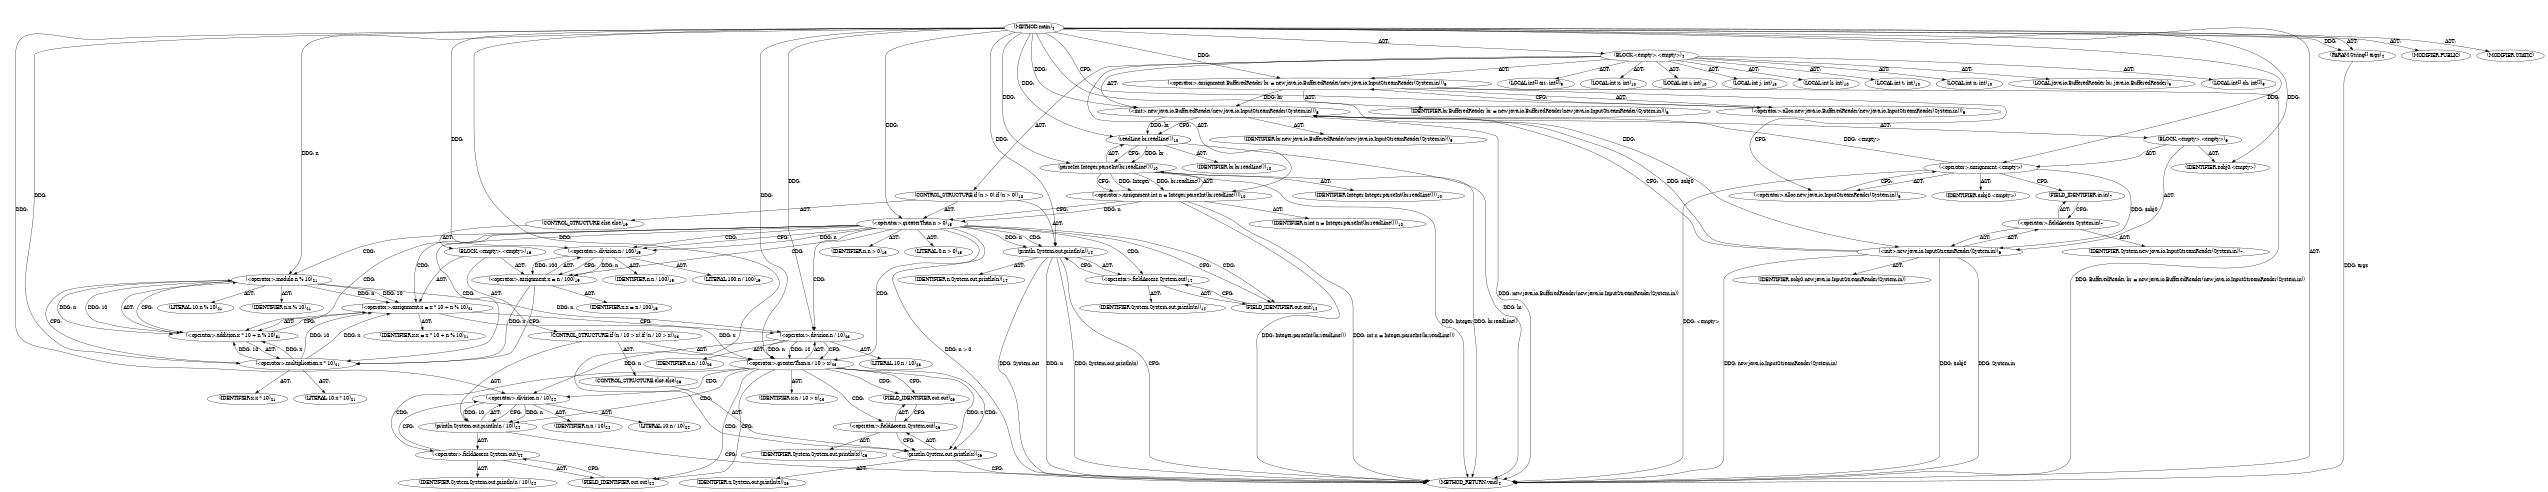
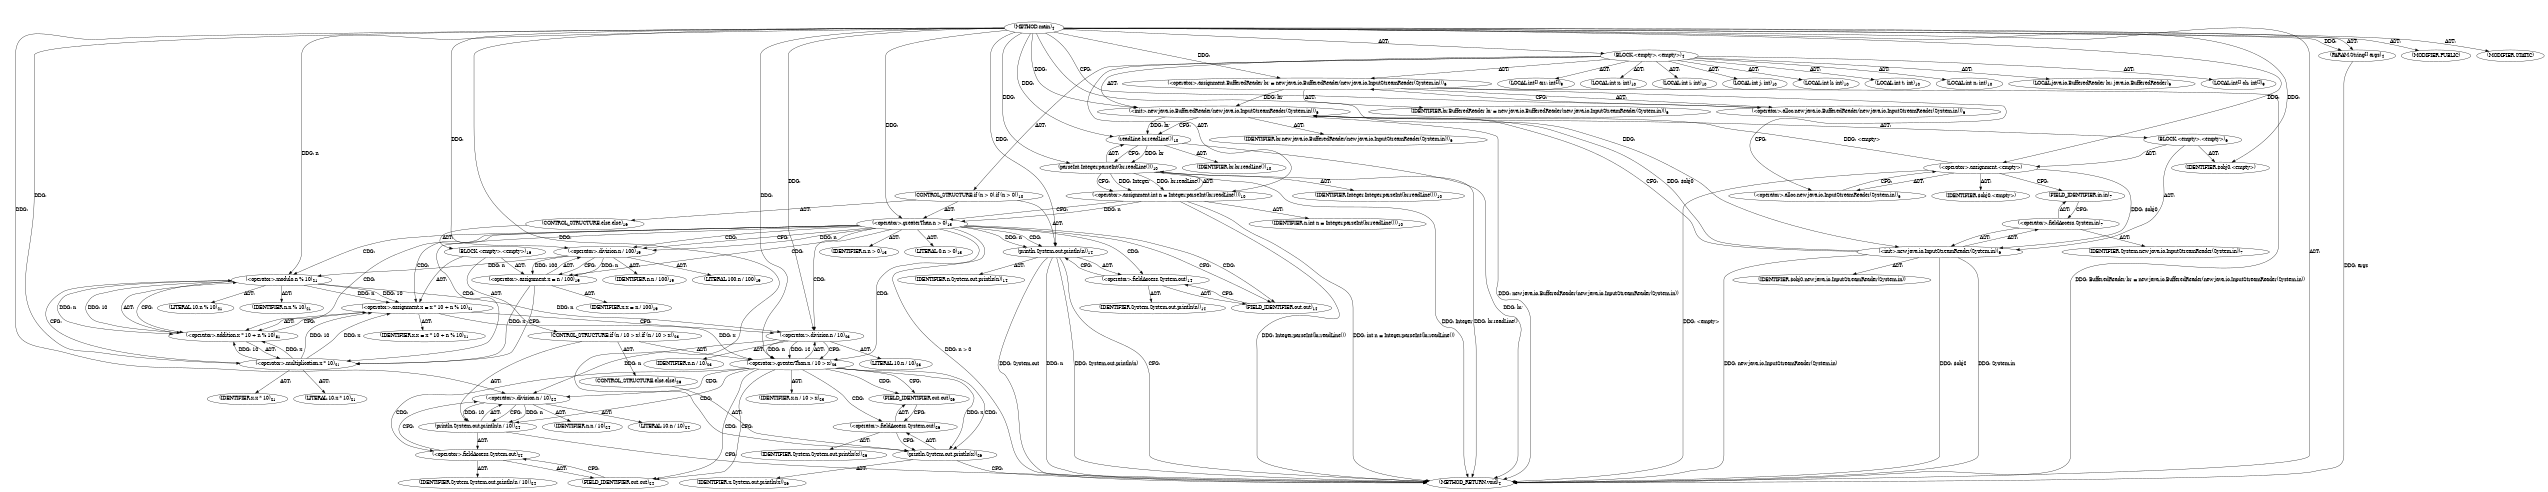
node "(LOCAL,int j: int)": text "18" -> "10"
edge "(<operator>.division,n / 100)" -> "(<operator>.modulo,n % 10)": added, label "DDG: n"
